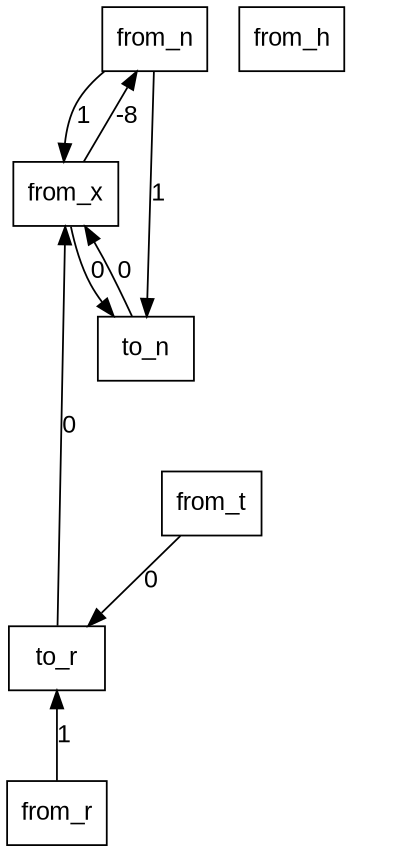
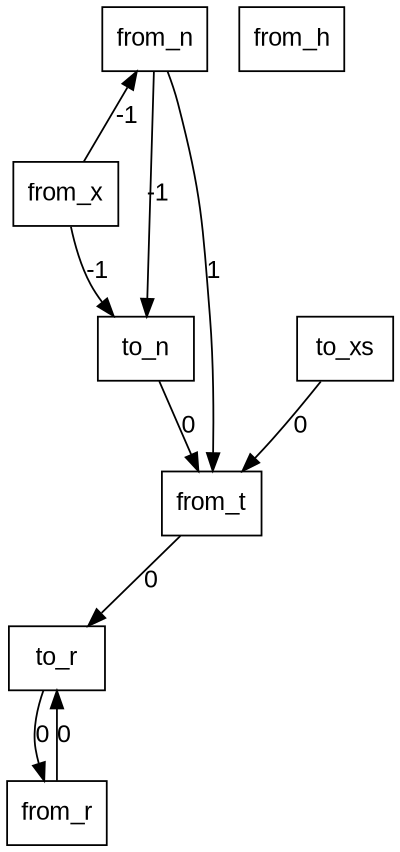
edge "from_n" -> "from_x": now "from_n" -> "from_t"
edge "from_x" -> "from_n": label "-8" -> "-1"
edge "from_n" -> "to_n": label "1" -> "-1"
edge "from_x" -> "to_n": label "0" -> "-1"
edge "to_n" -> "from_x": now "to_n" -> "from_t"
node "to_xs": added
edge "to_r" -> "from_x": now "to_r" -> "from_r"
edge "from_r" -> "to_r": label "1" -> "0"
